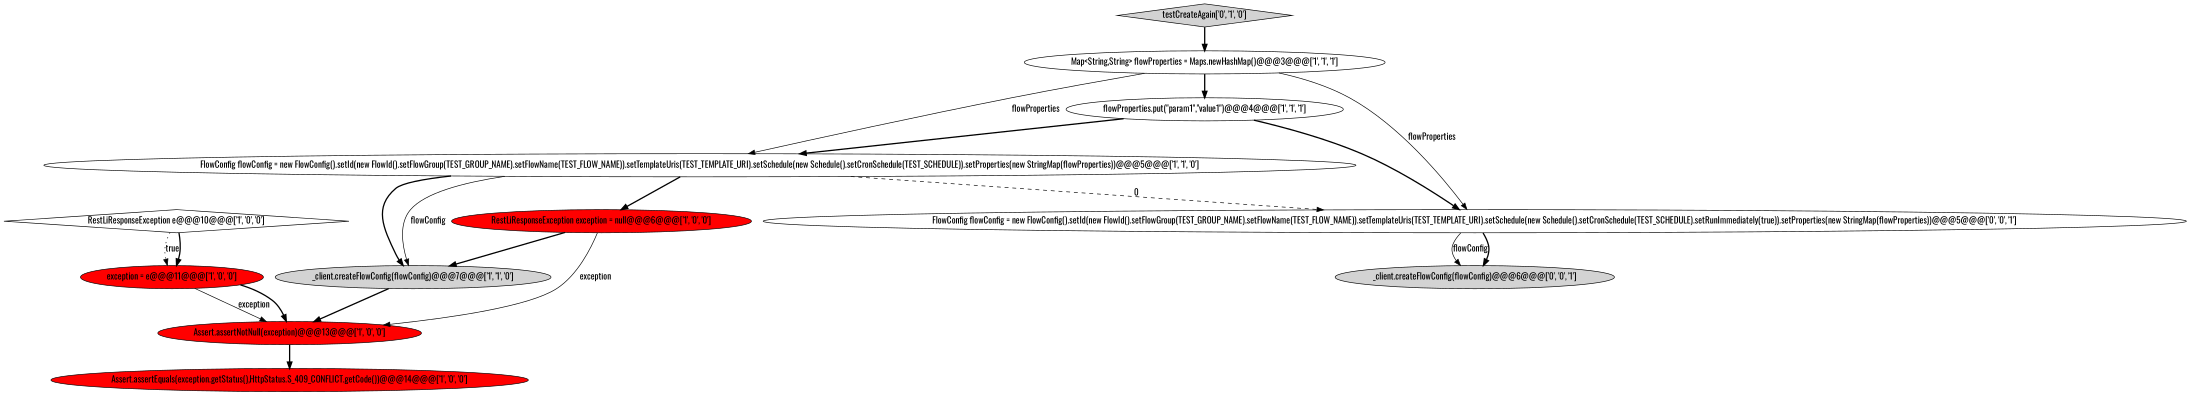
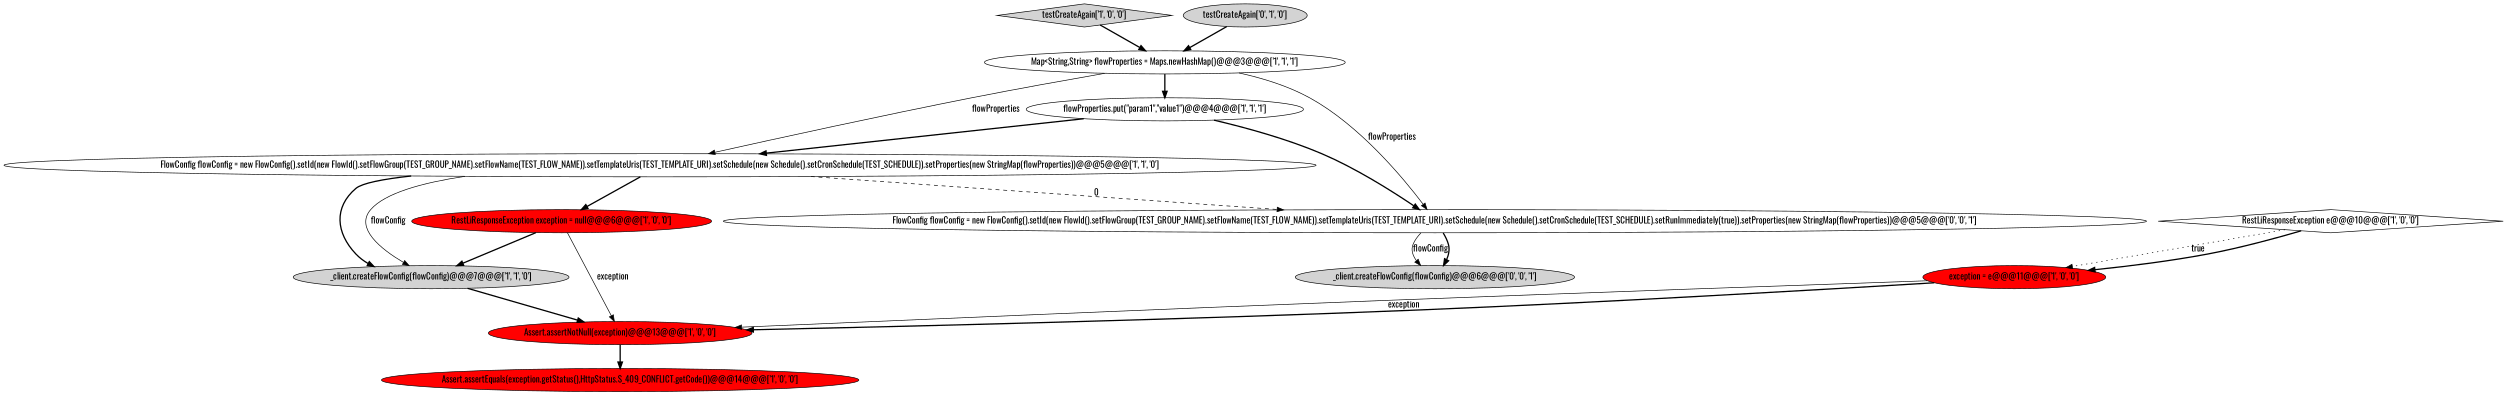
node "testCreateAgain['1', '0', '0']": added
node "testCreateAgain['0', '1', '0']": shape diamond -> ellipse
